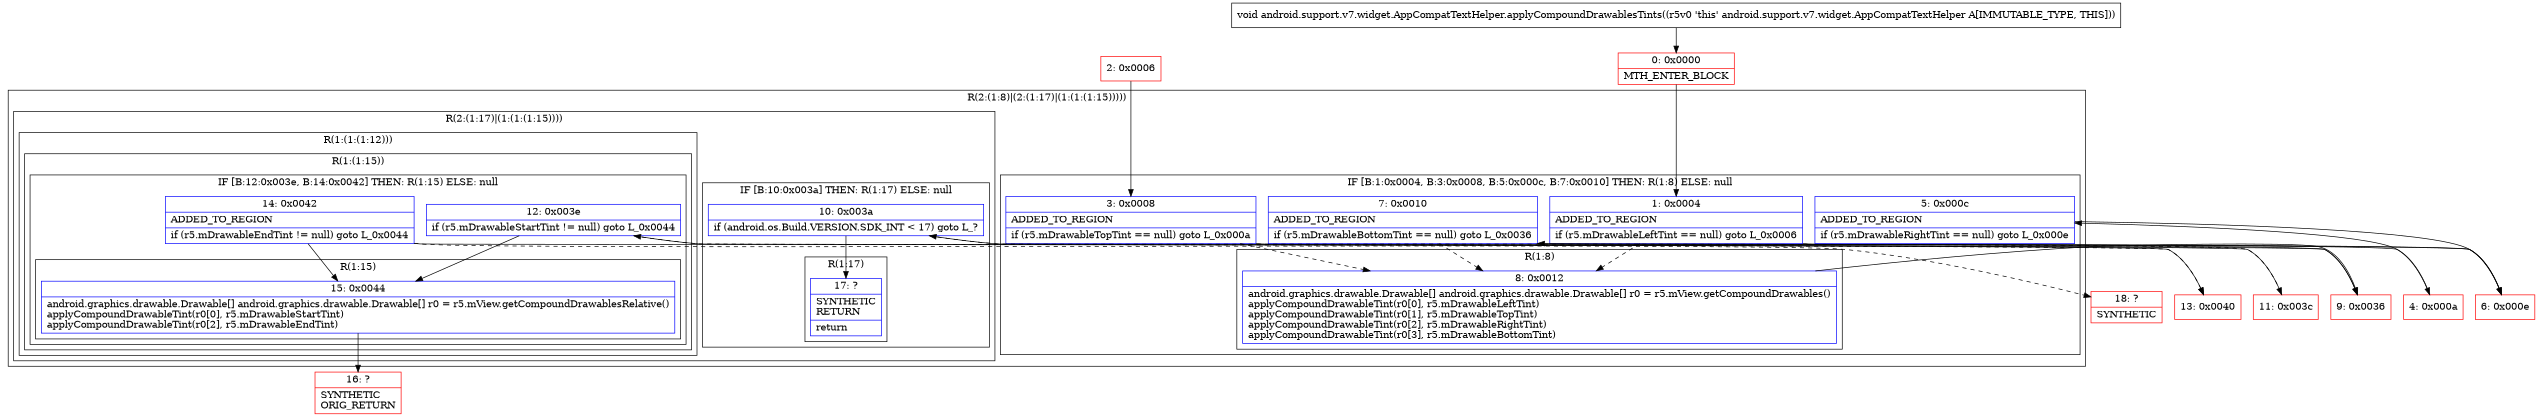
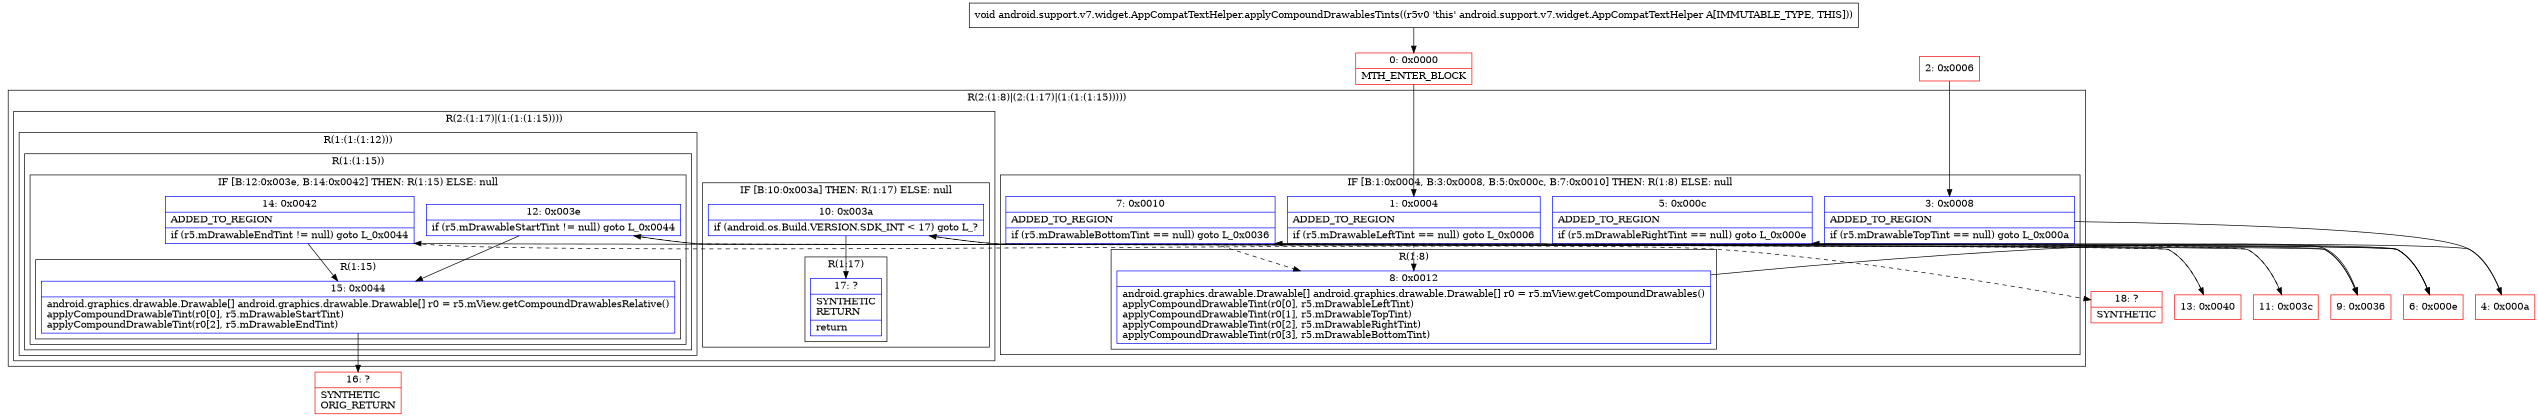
edge "14: 0x0042" -> "13: 0x0040": reversed
edge "3: 0x0008" -> "8: 0x0012": removed
